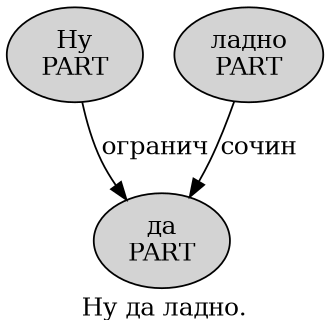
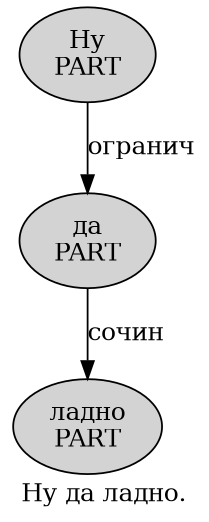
edge "ладно PART" -> "да PART": reversed
